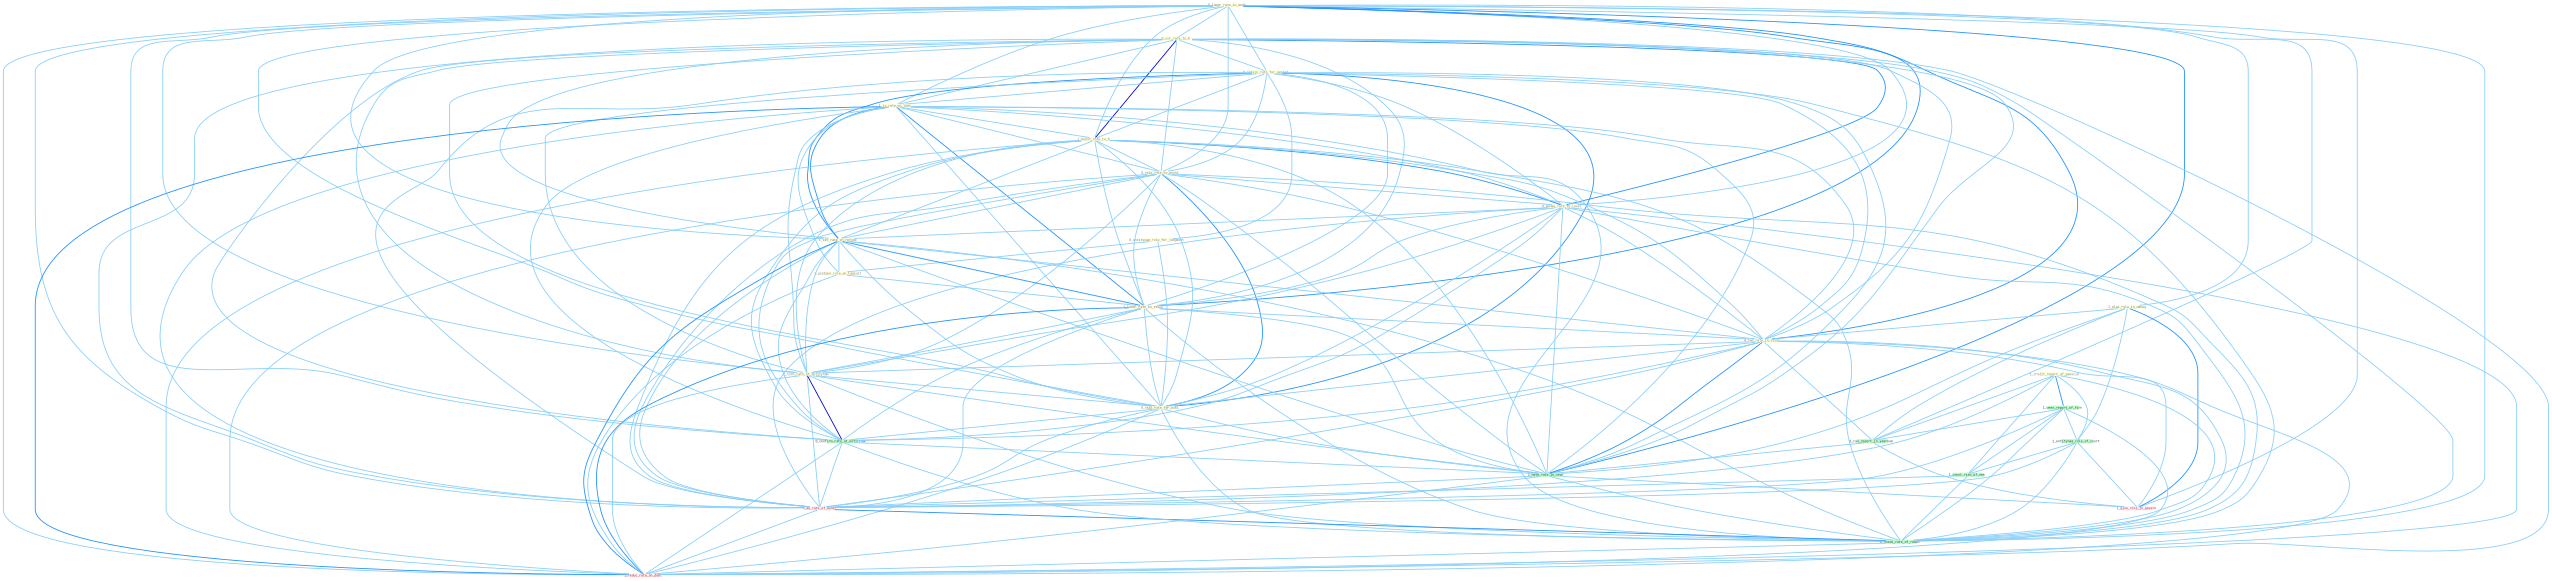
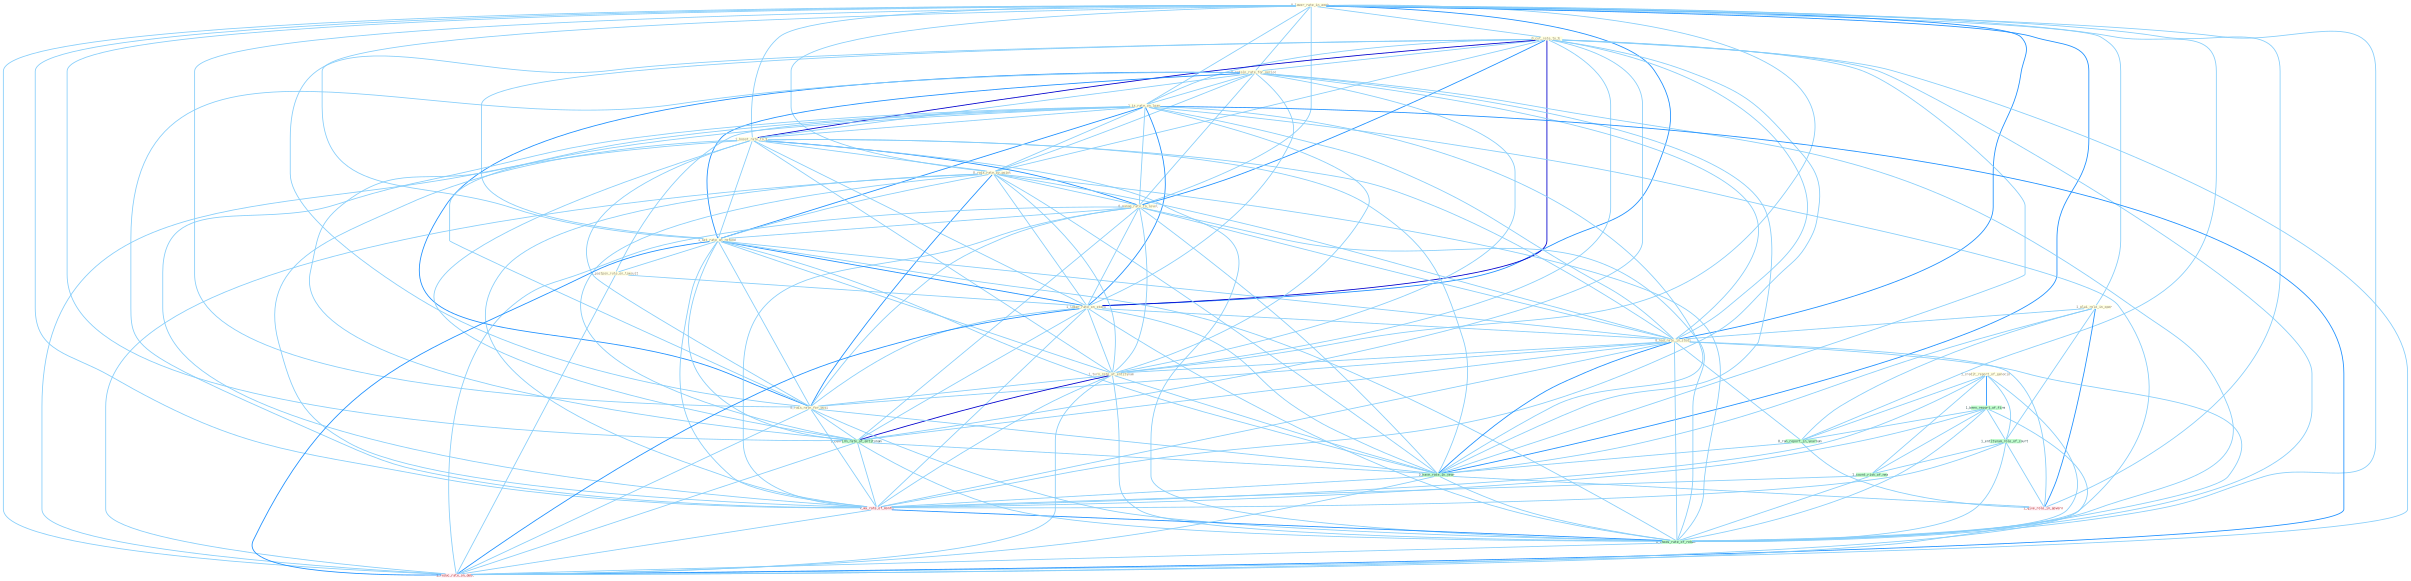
edge "0_cut_rate_to_%" -- "1_lower_rate_on_stock": color #87cefa -> #0000cd
node "0_entitynam_rule_for_judgment": removed
node "1_plai_role_in_manag": label "1_plai_role_in_manag" -> "1_plai_role_in_oper"
